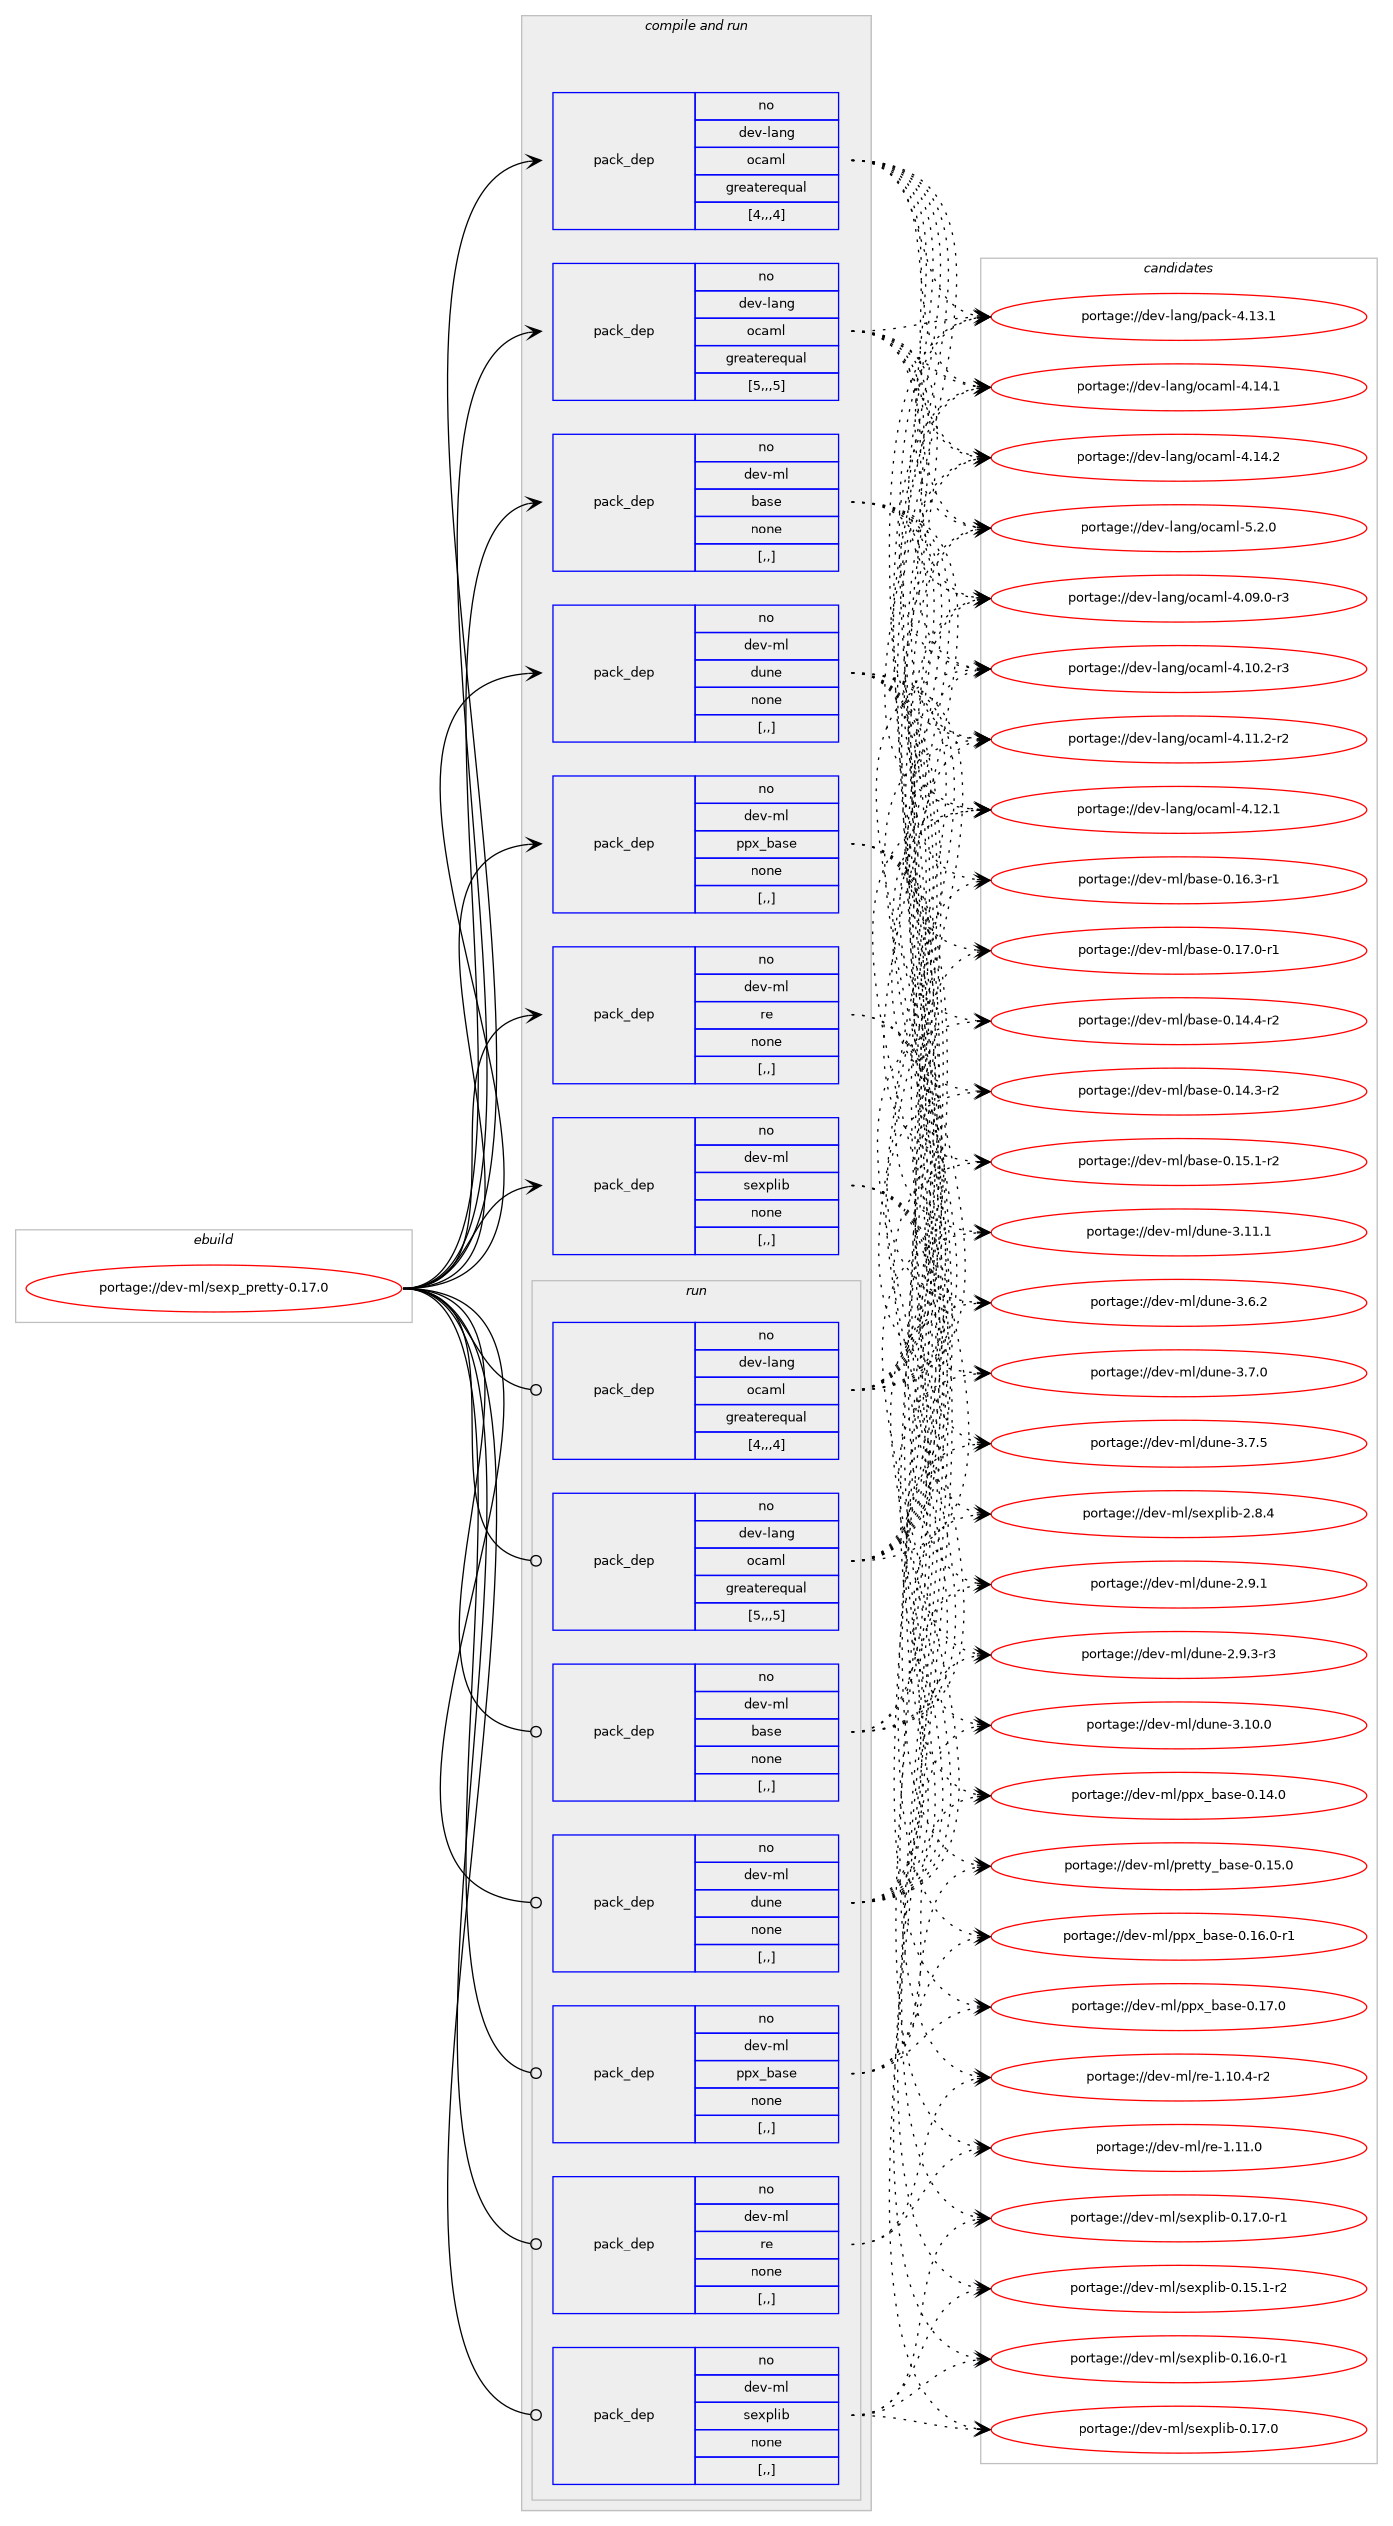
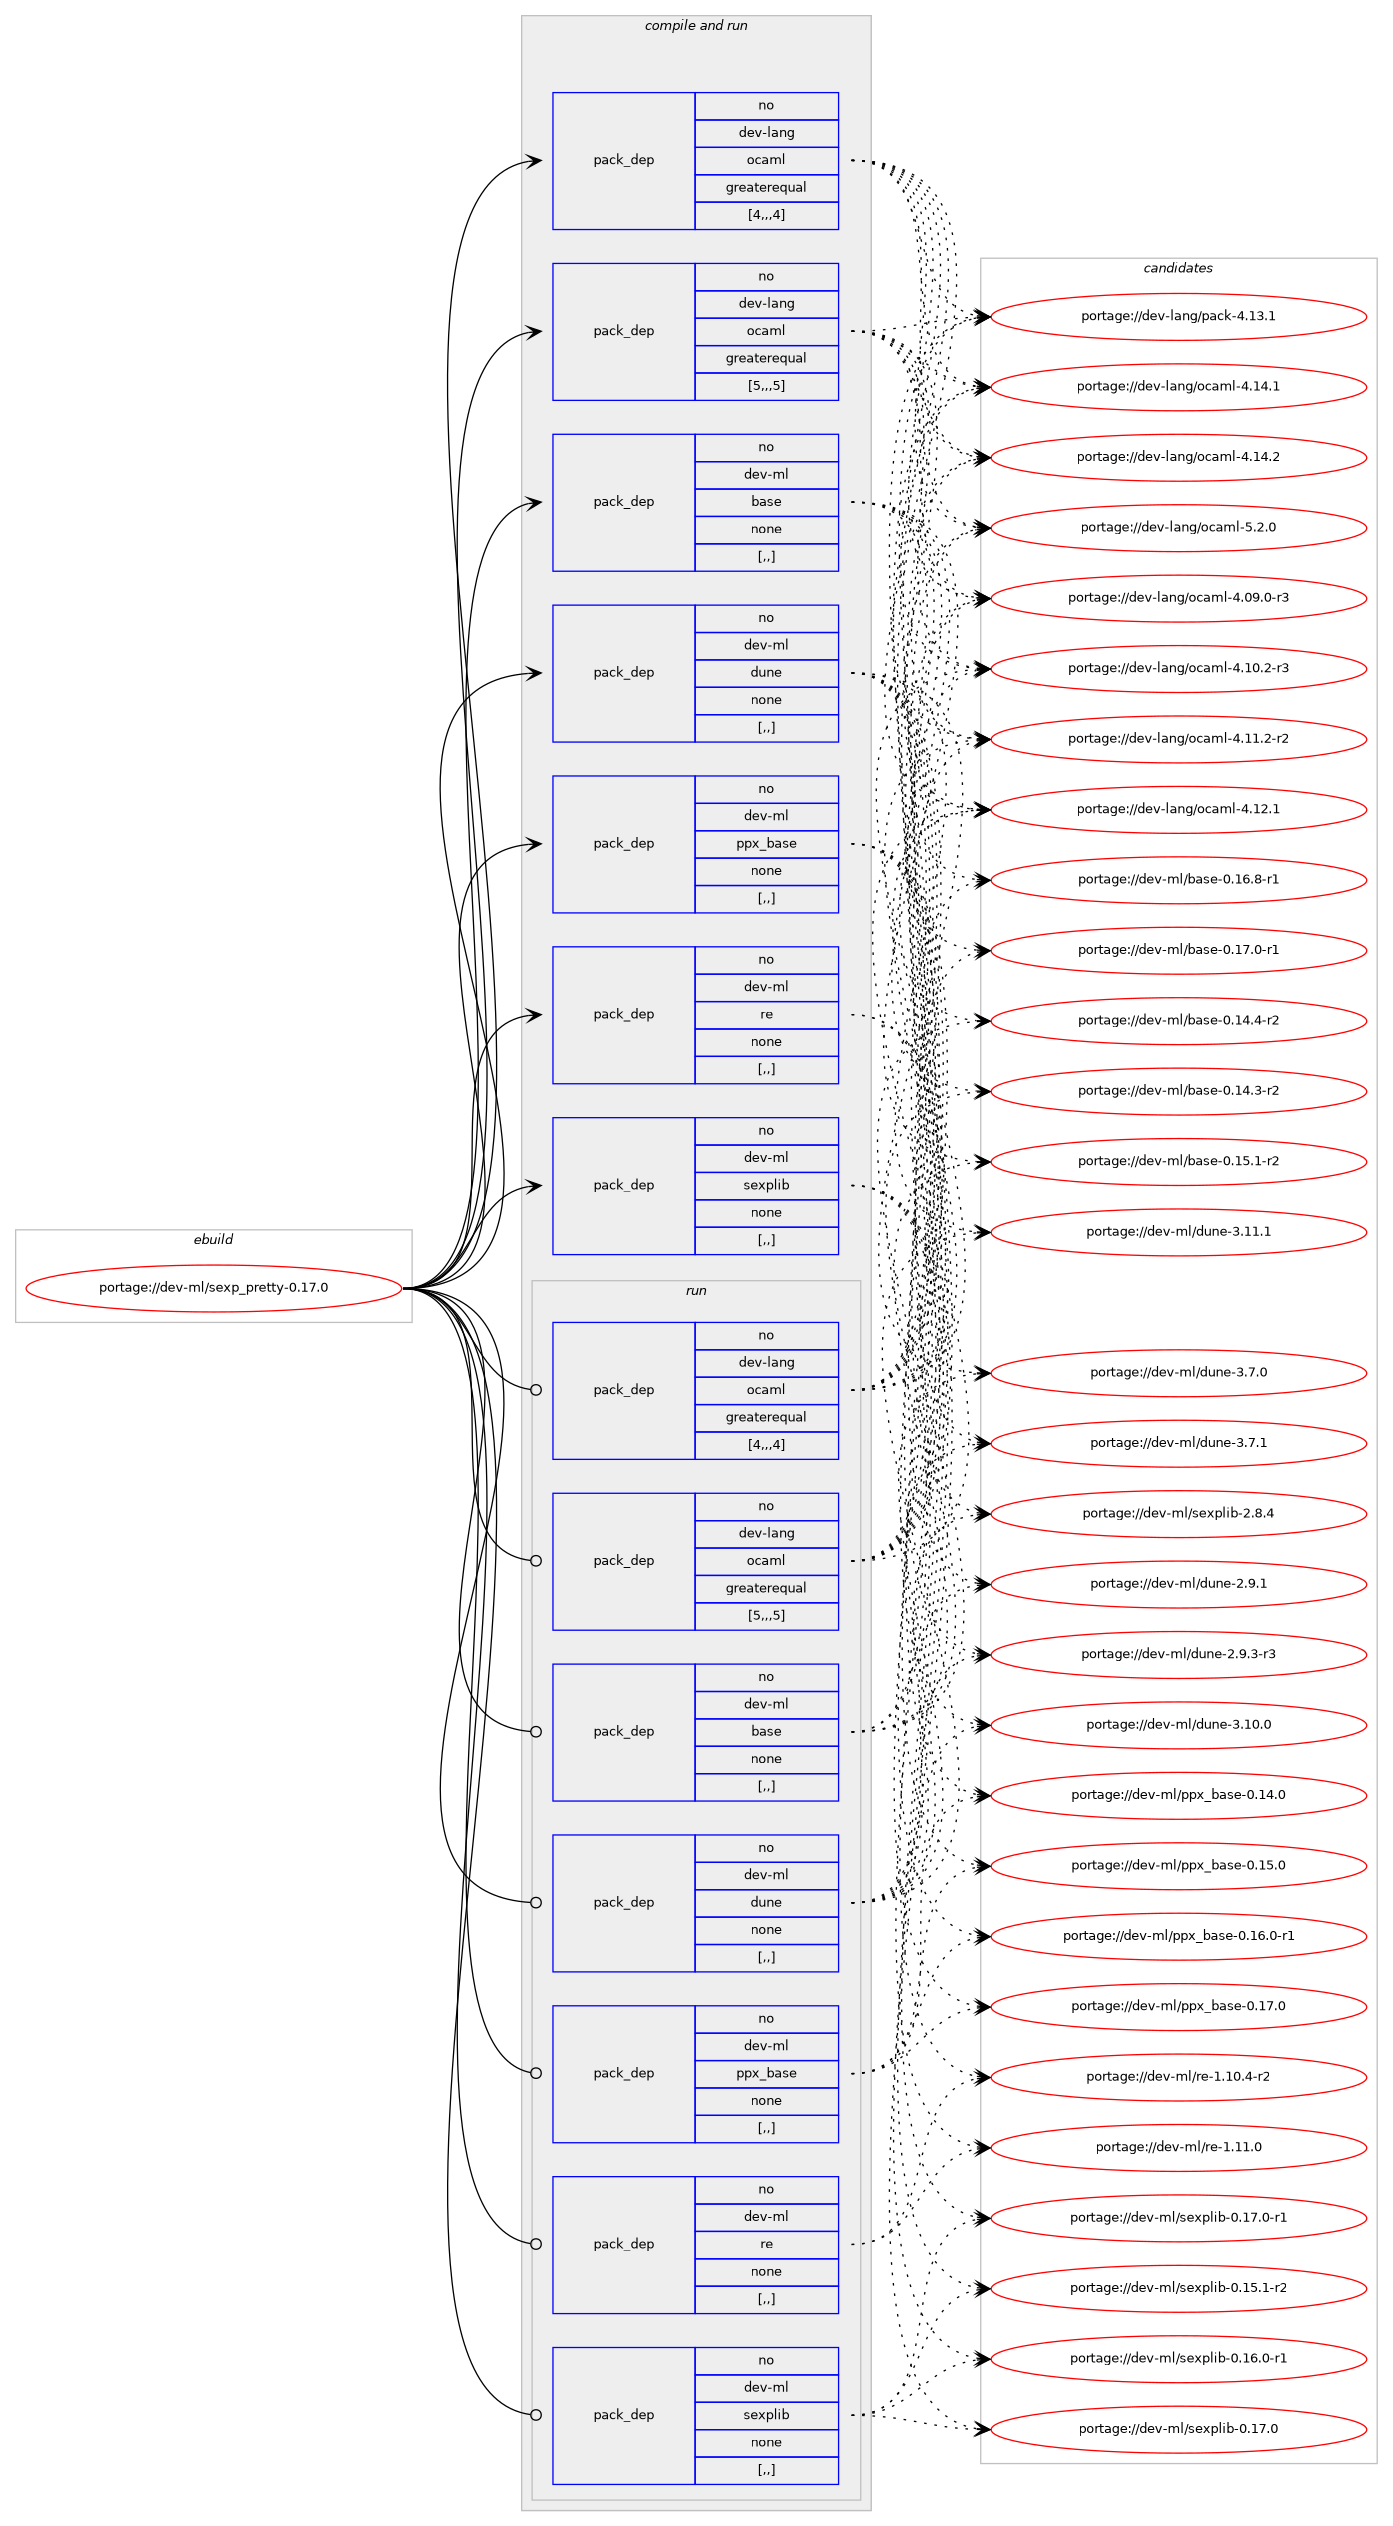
node "portage://dev-ml/base-0.16.3-r1": label "portage://dev-ml/base-0.16.3-r1" -> "portage://dev-ml/base-0.16.8-r1"
node "portage://dev-ml/dune-3.6.2": removed
node "portage://dev-ml/dune-3.7.5": label "portage://dev-ml/dune-3.7.5" -> "portage://dev-ml/dune-3.7.1"
node "portage://dev-ml/pretty_base-0.15.0": label "portage://dev-ml/pretty_base-0.15.0" -> "portage://dev-ml/ppx_base-0.15.0"
